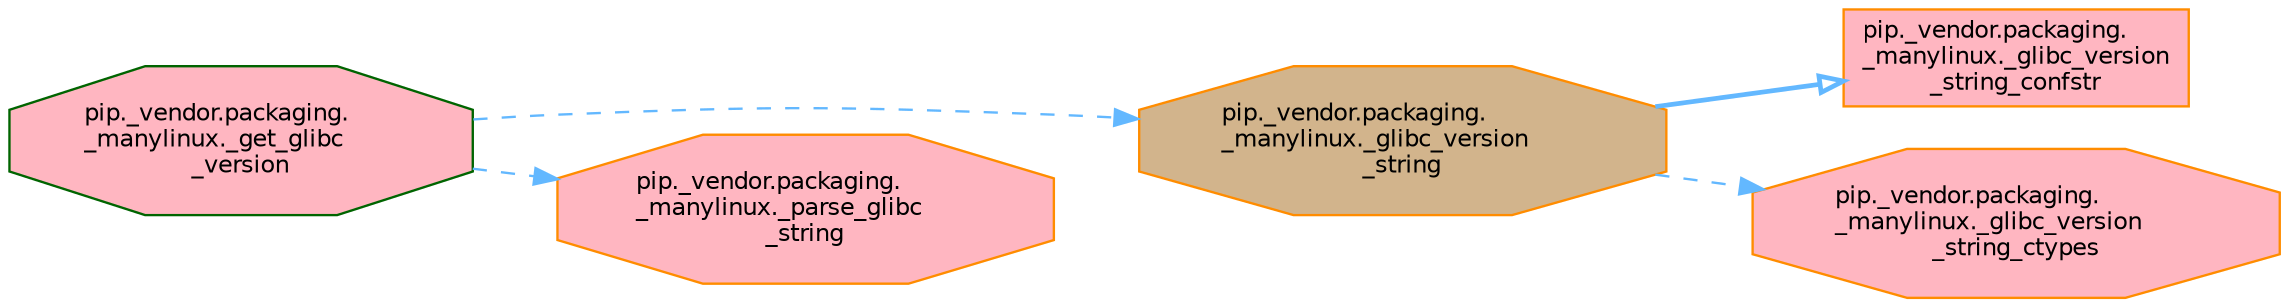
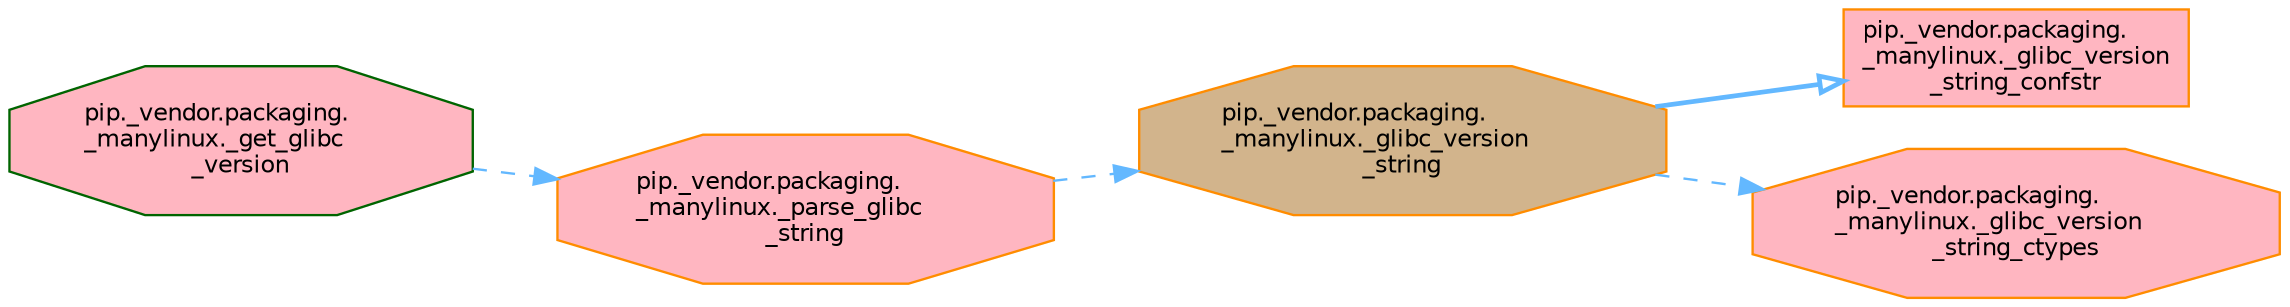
edge "pip._vendor.packaging. _manylinux._get_glibc _version" -> "pip._vendor.packaging. _manylinux._glibc_version _string": now "pip._vendor.packaging. _manylinux._parse_glibc _string" -> "pip._vendor.packaging. _manylinux._glibc_version _string"
